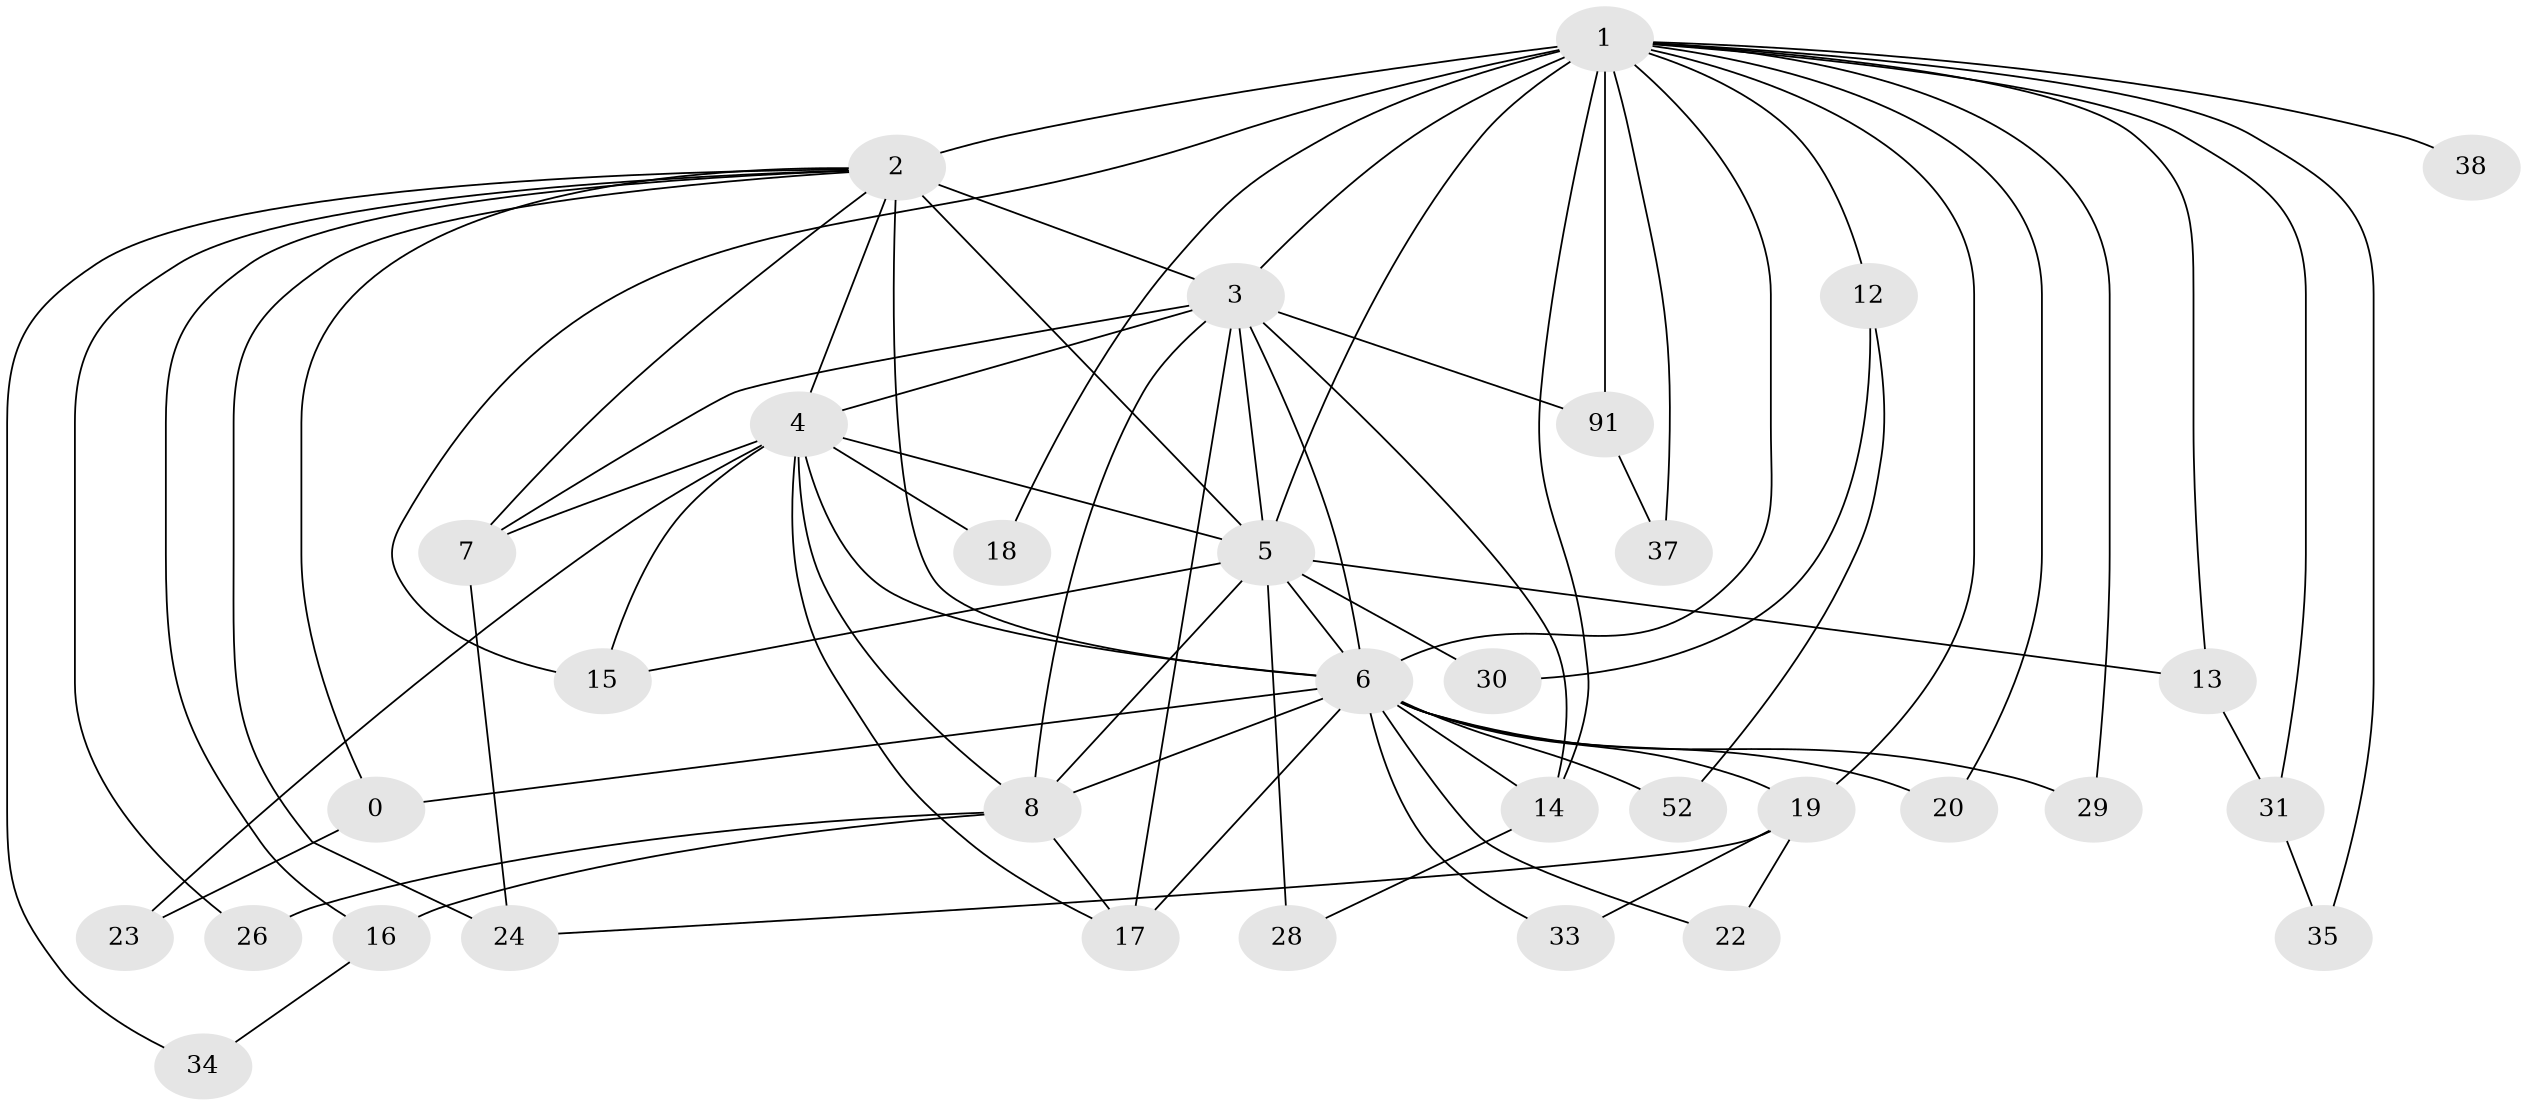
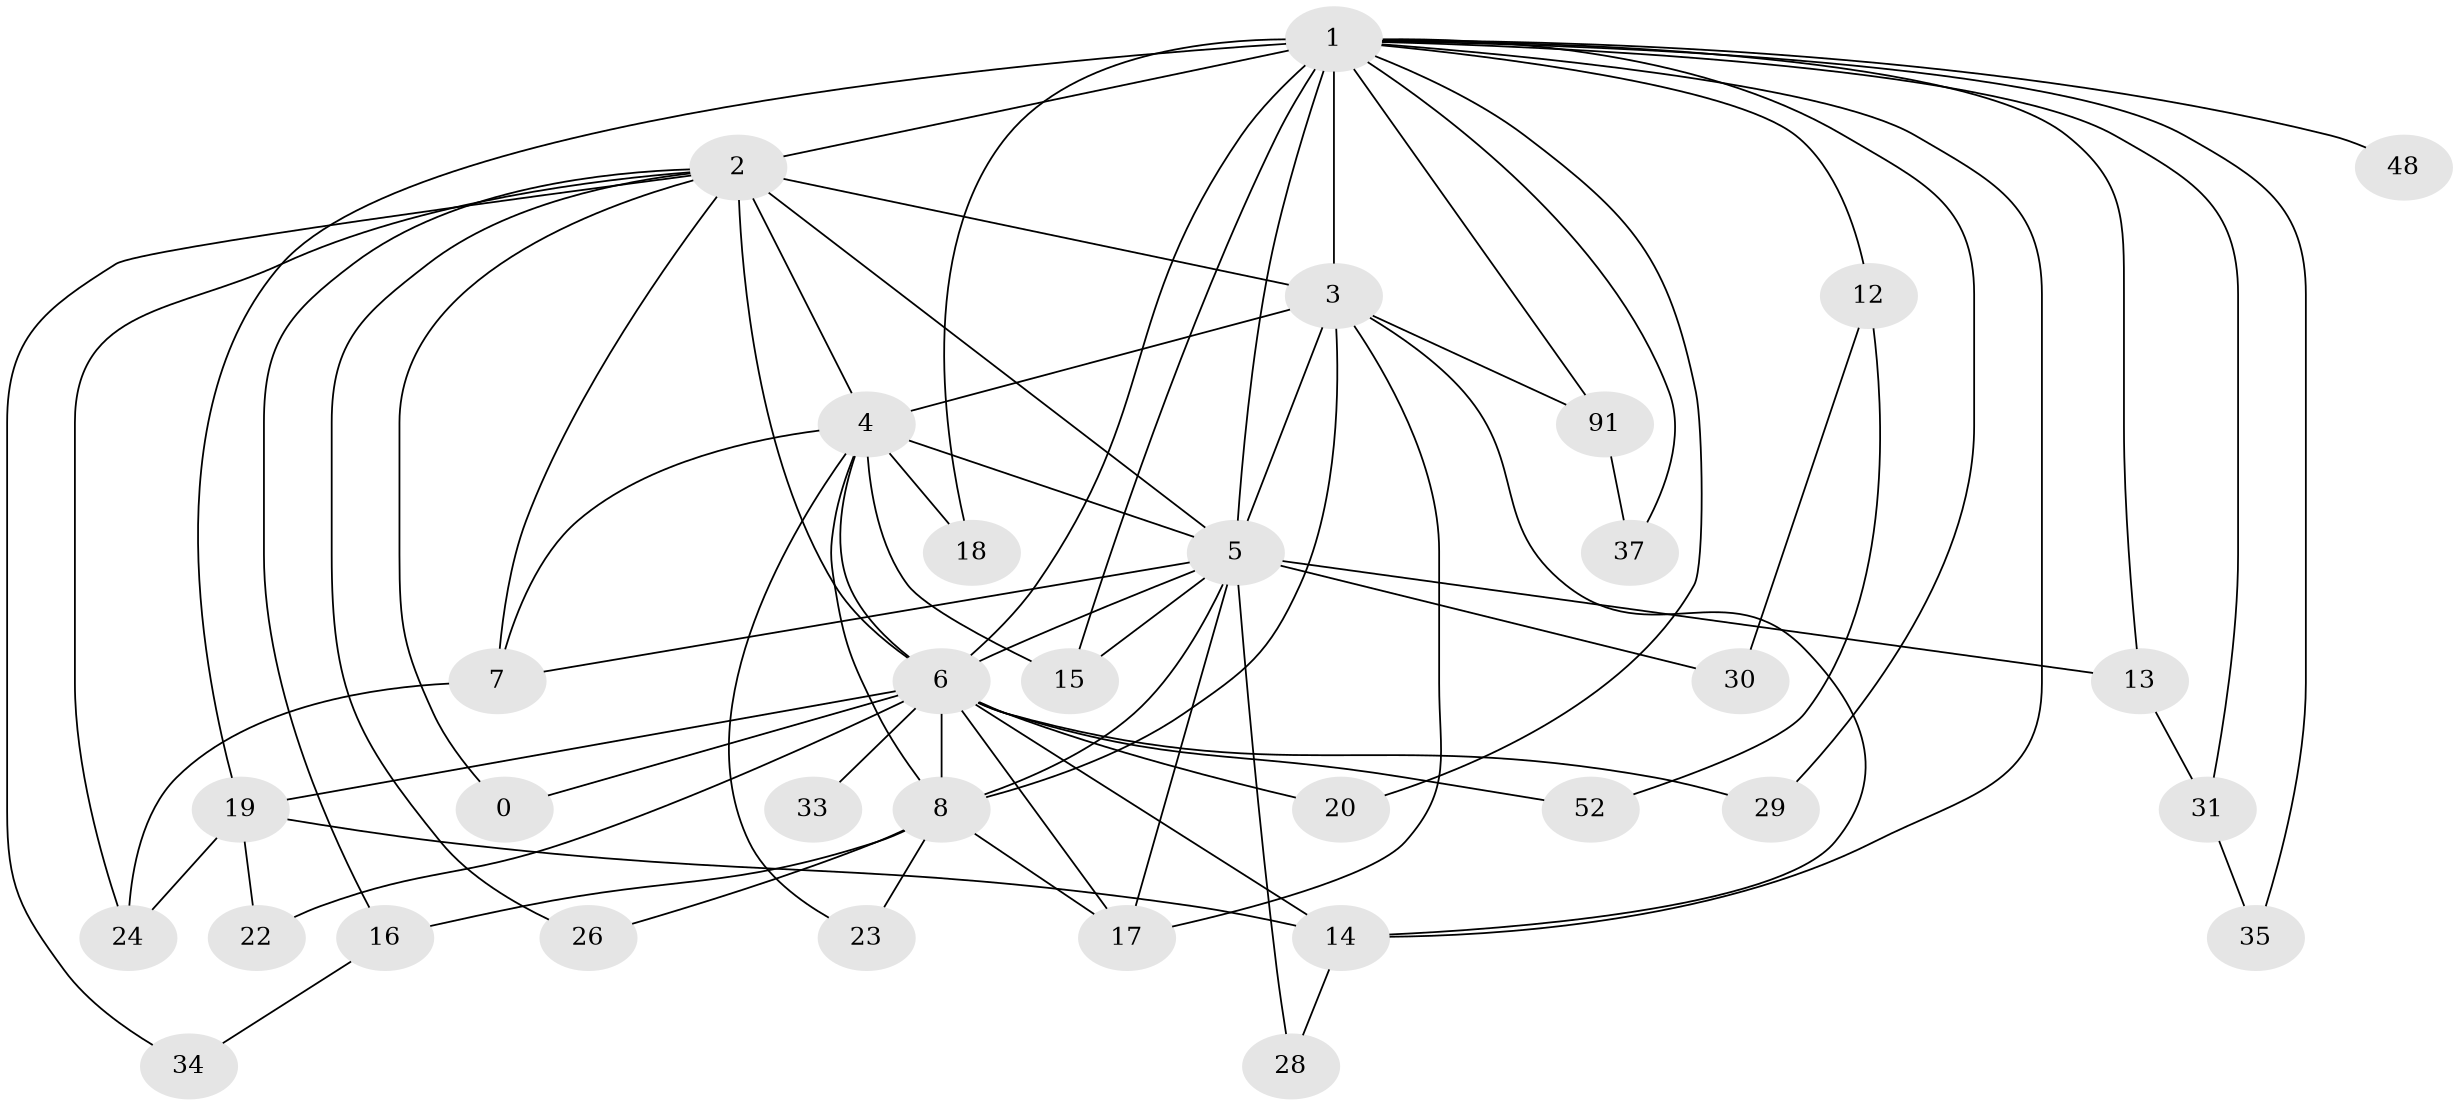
node "38": label "38" -> "48"
edge "3" -- "7": now "5" -- "7"
edge "3" -- "6": removed
edge "4" -- "17": now "5" -- "17"
edge "0" -- "23": now "8" -- "23"
edge "19" -- "33": now "19" -- "14"
